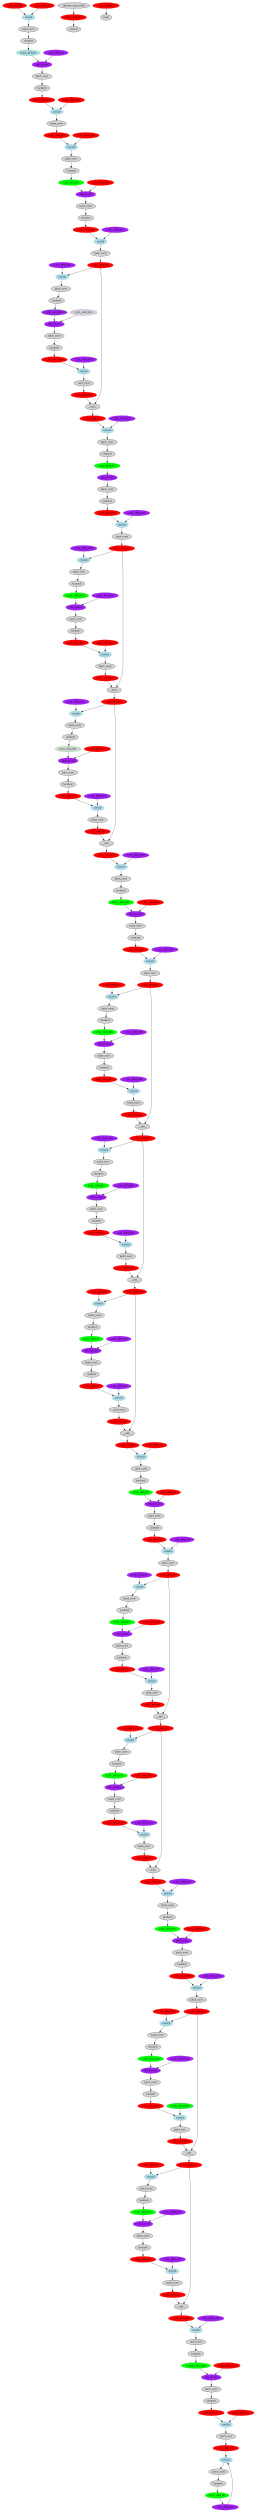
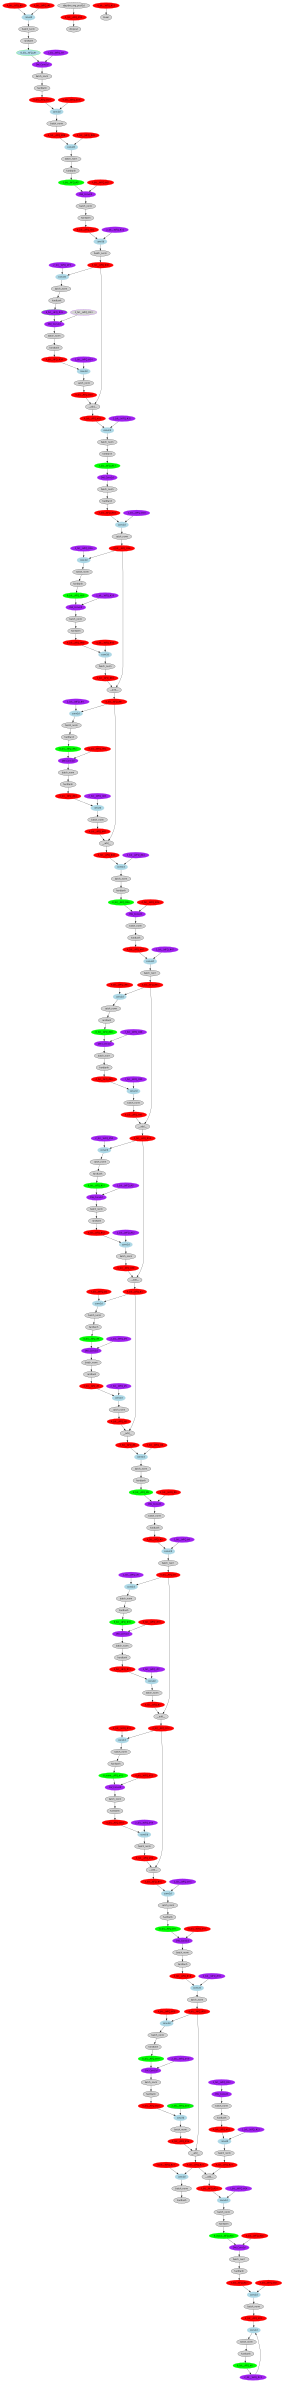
node "8_bit__AFQ_#42": fillcolor lightgrey -> green
node "8_bit__AFQ_#13": label "8_bit__AFQ_#13" -> "8_norm__AFQ_#13"
node "8_bit__AFQ_#22": removed
